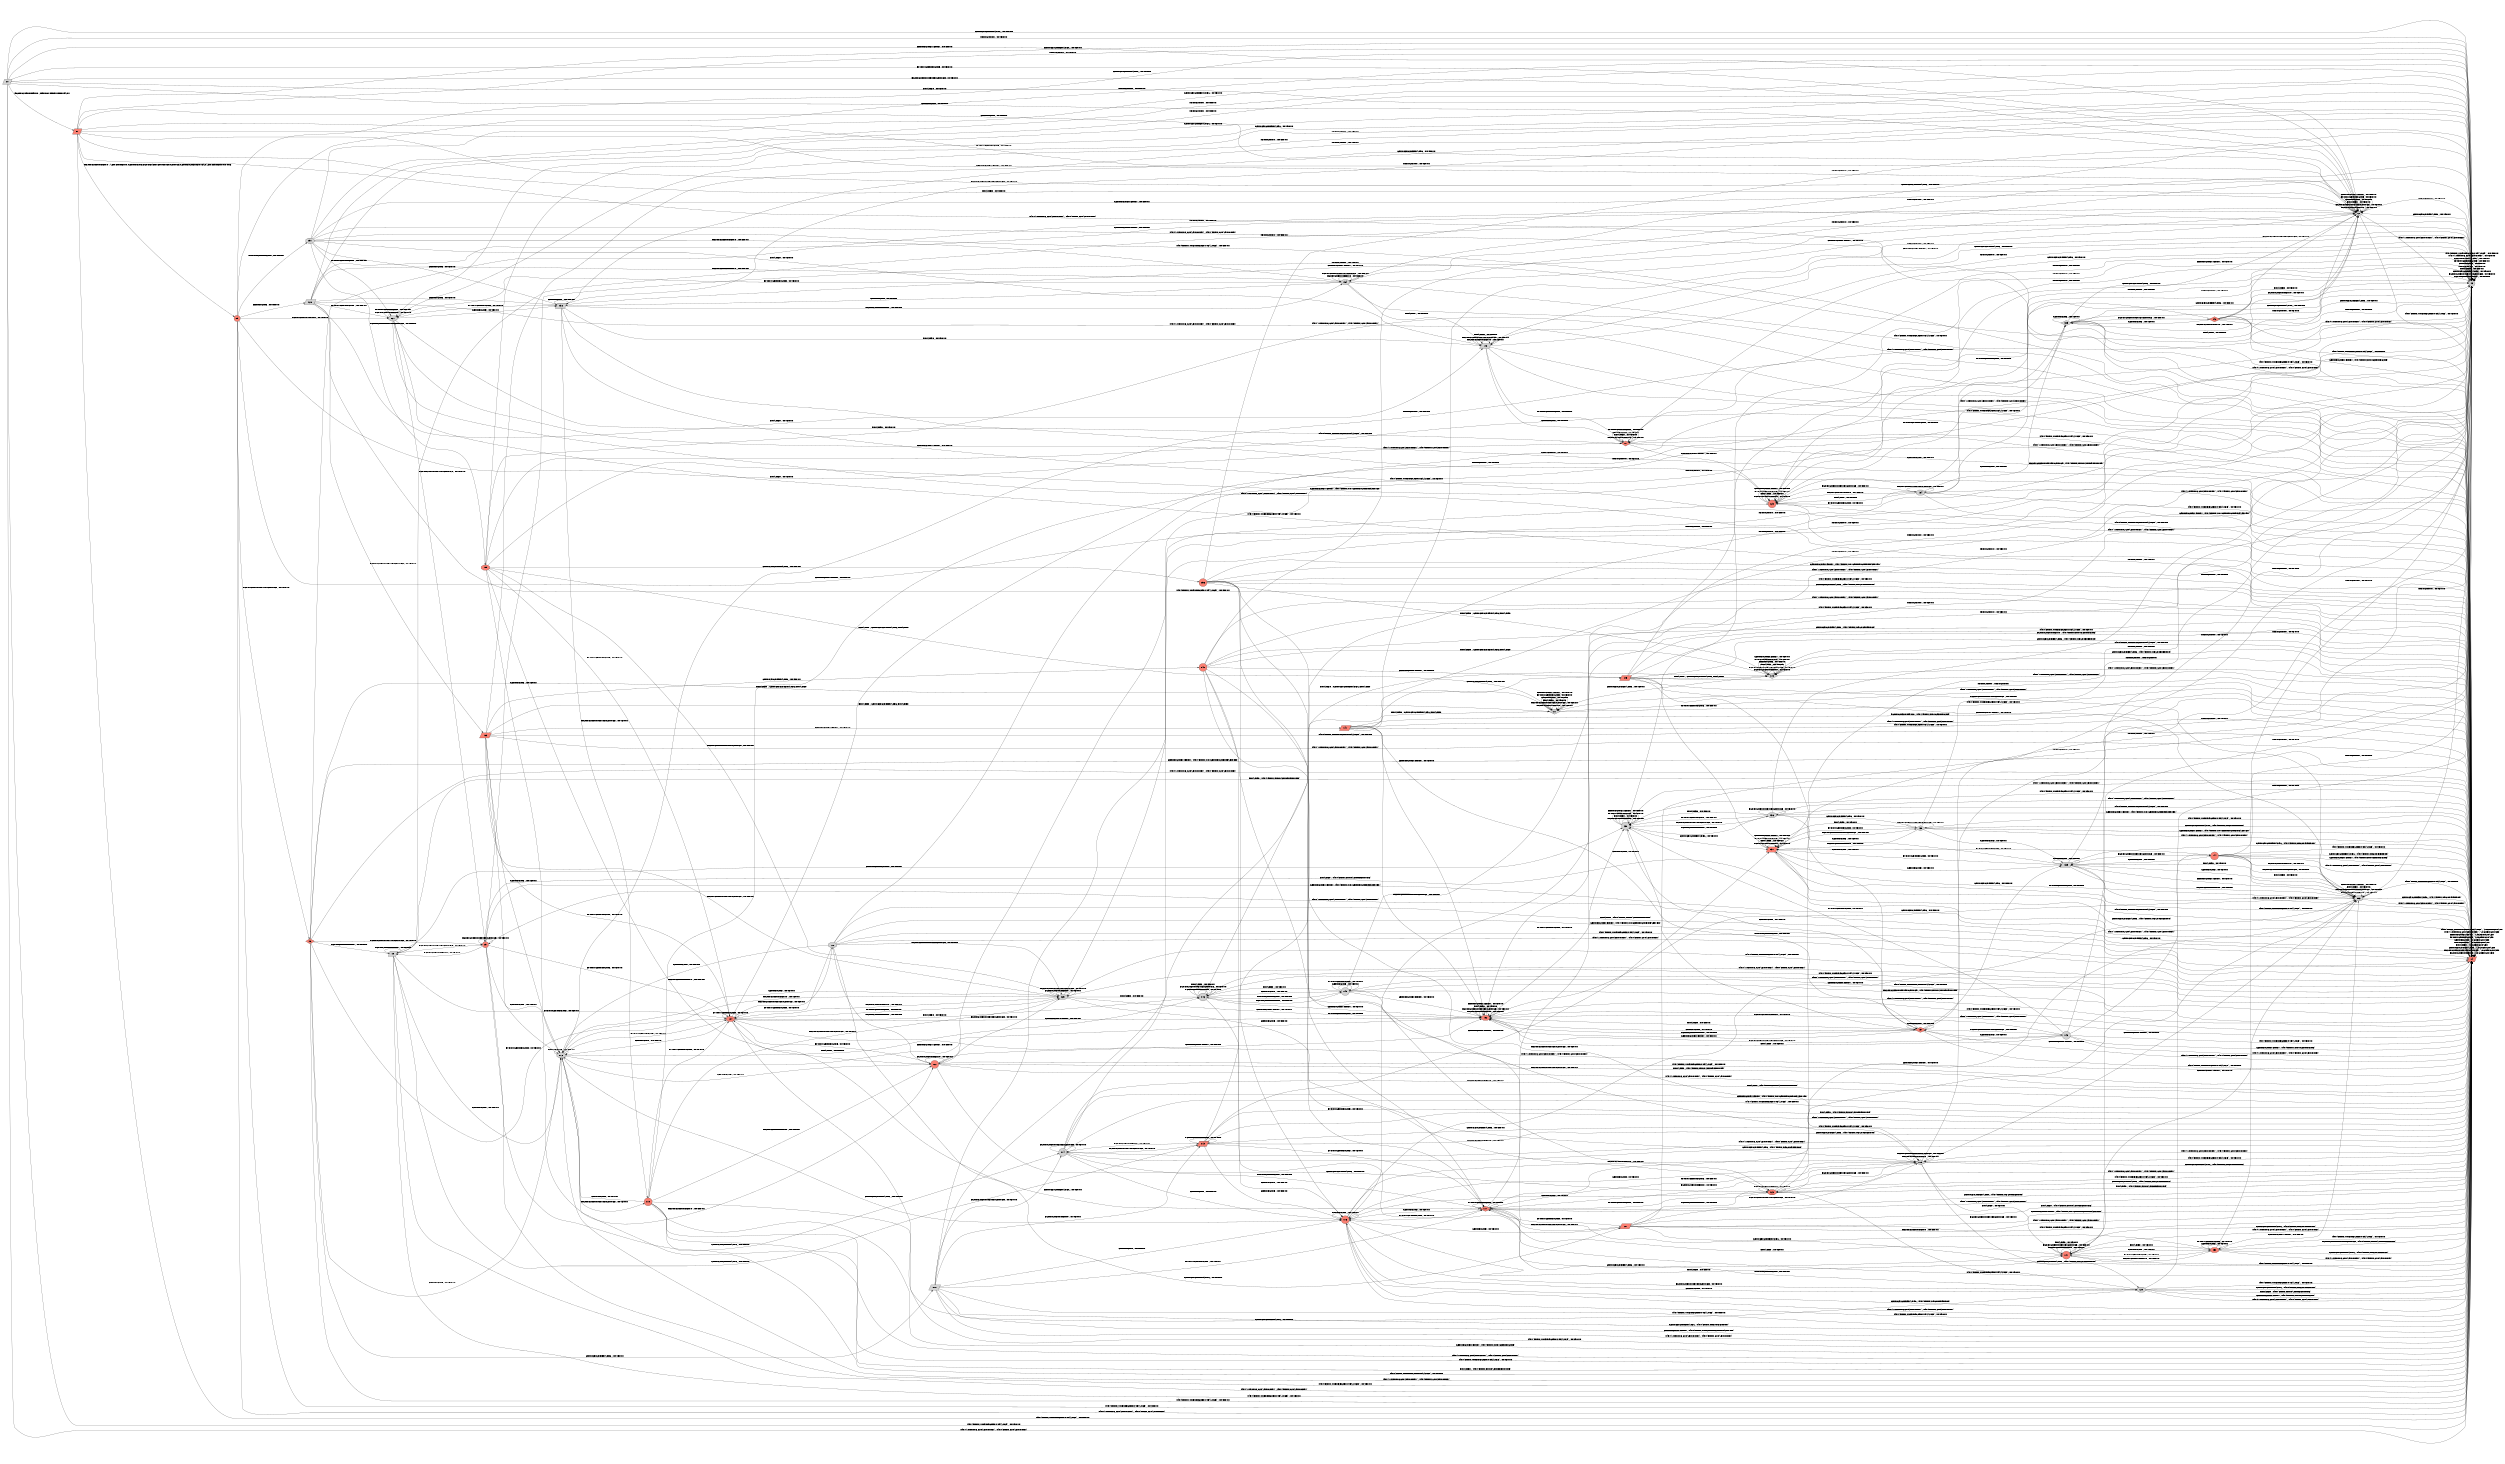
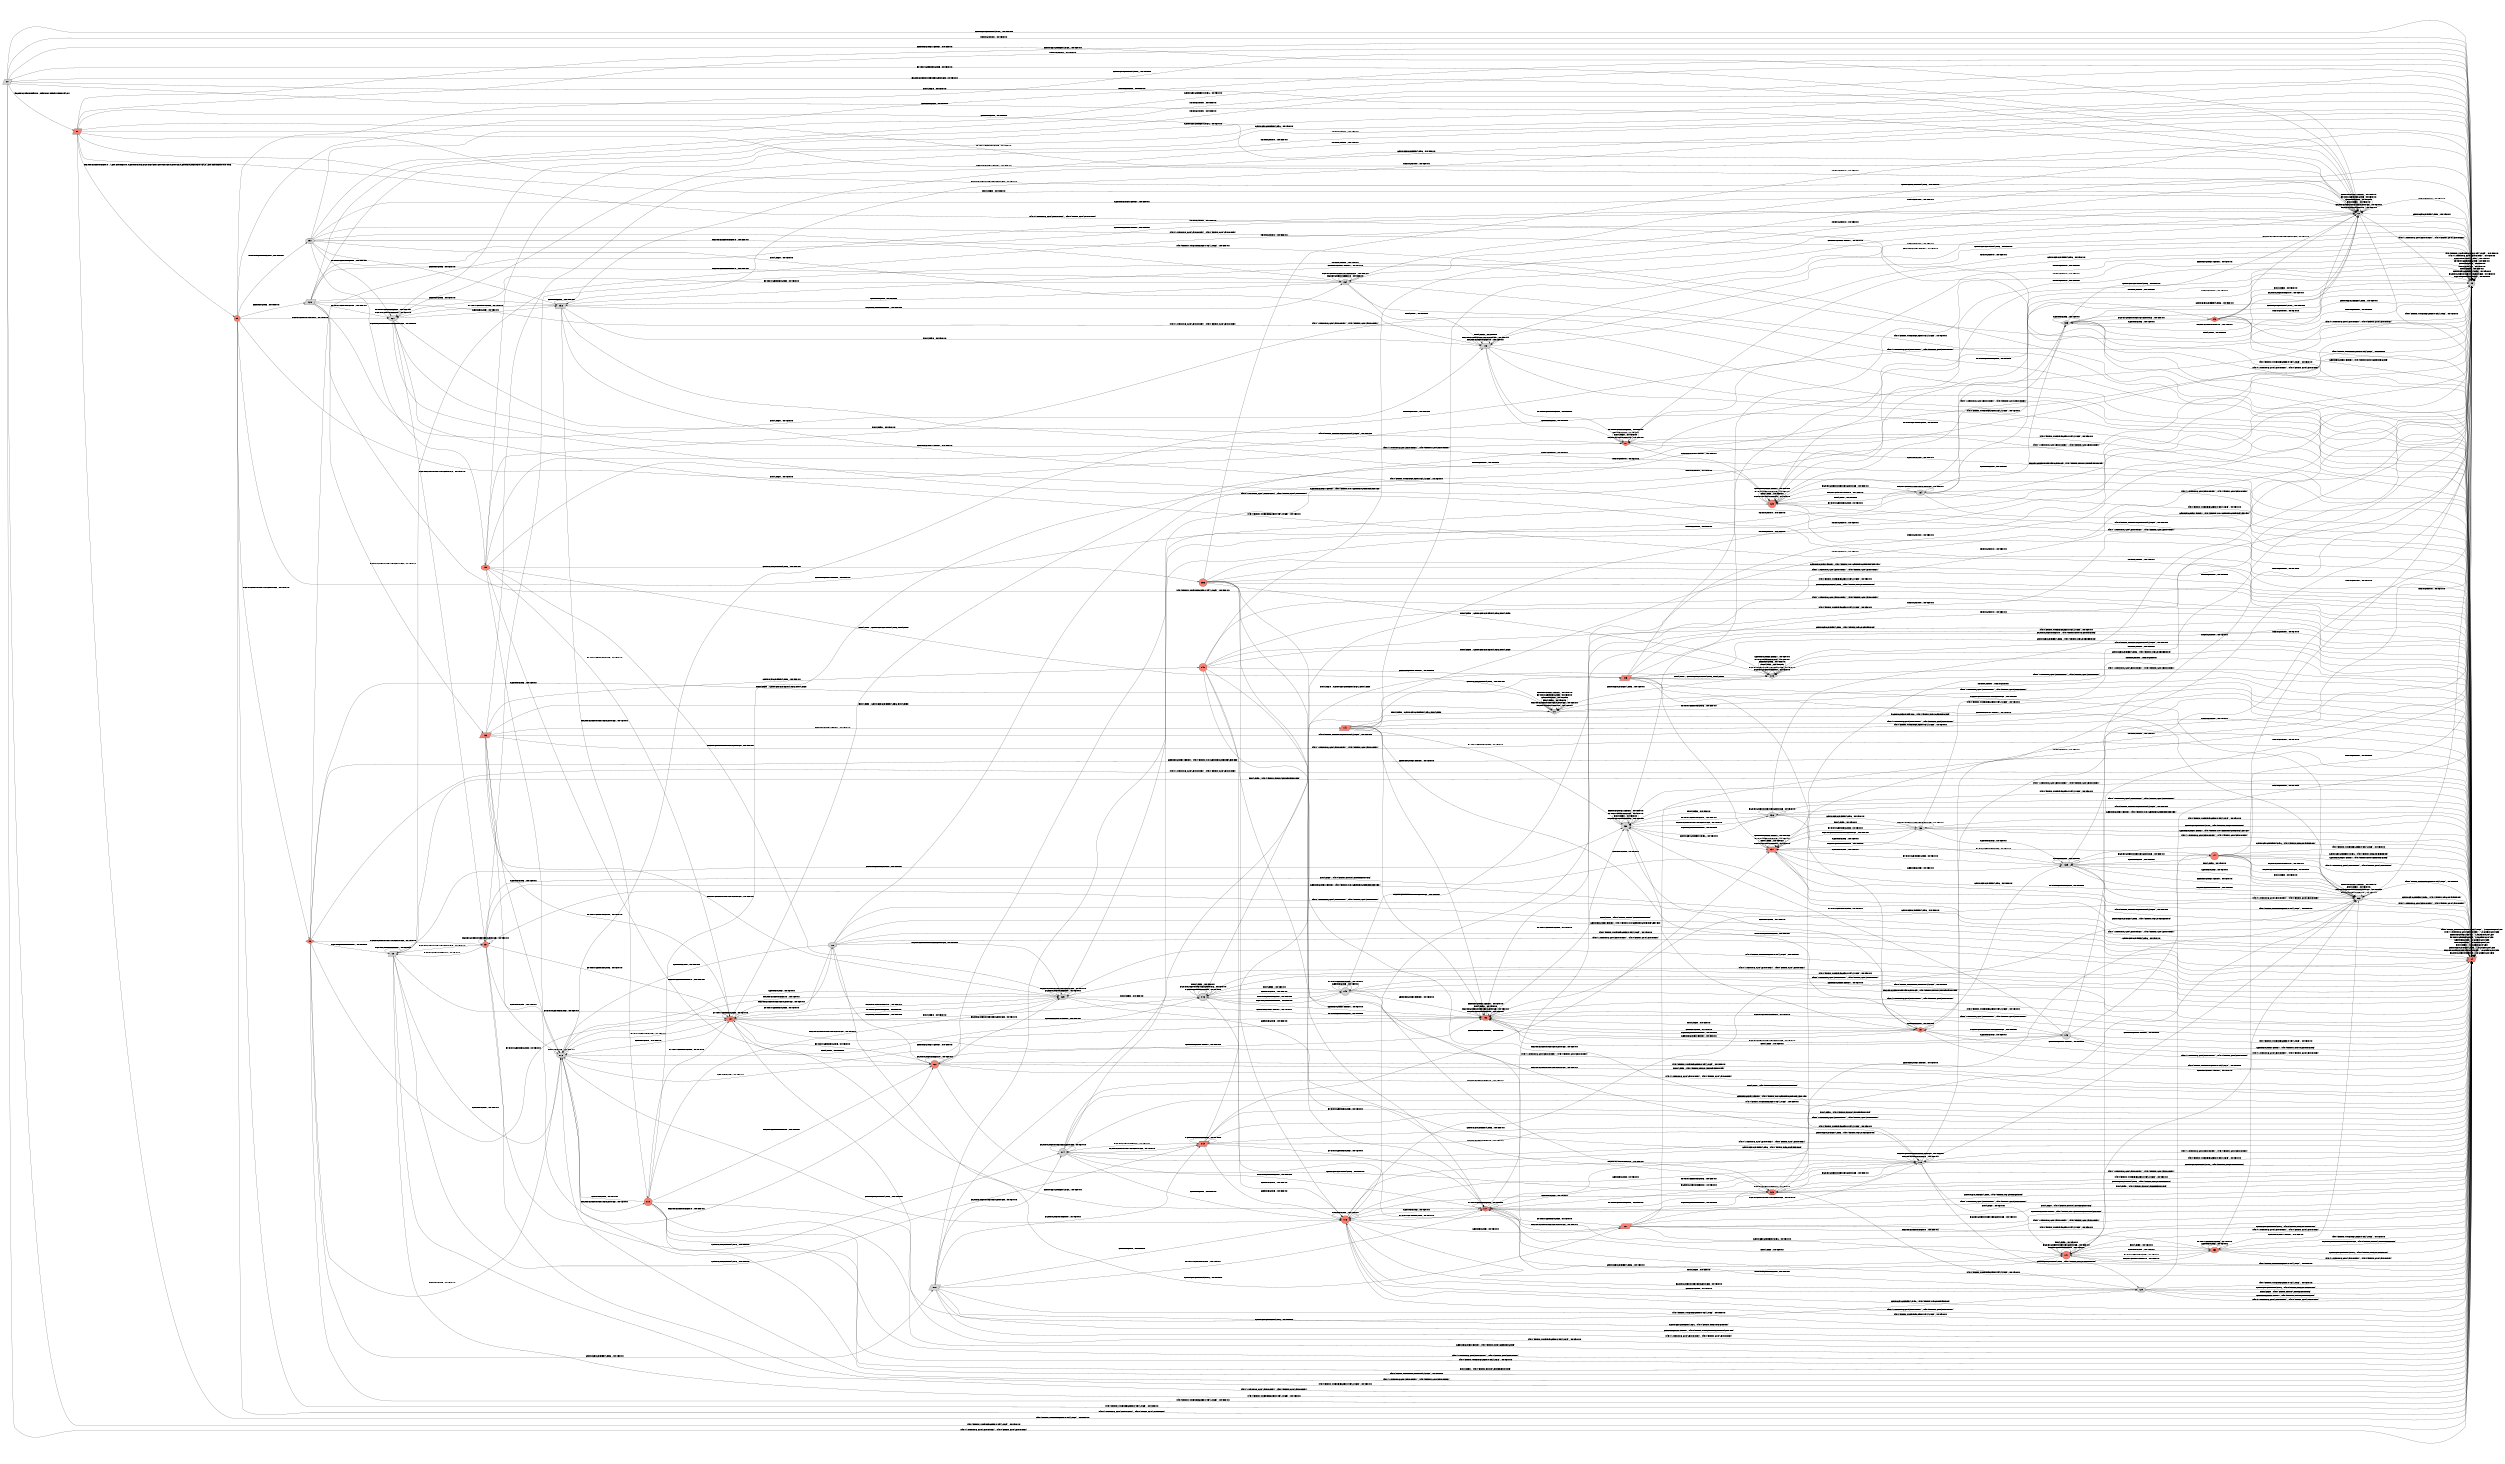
edge "s41" -> "s30": added, label "EMPTY_CERTIFICATE / TIMEOUT"
